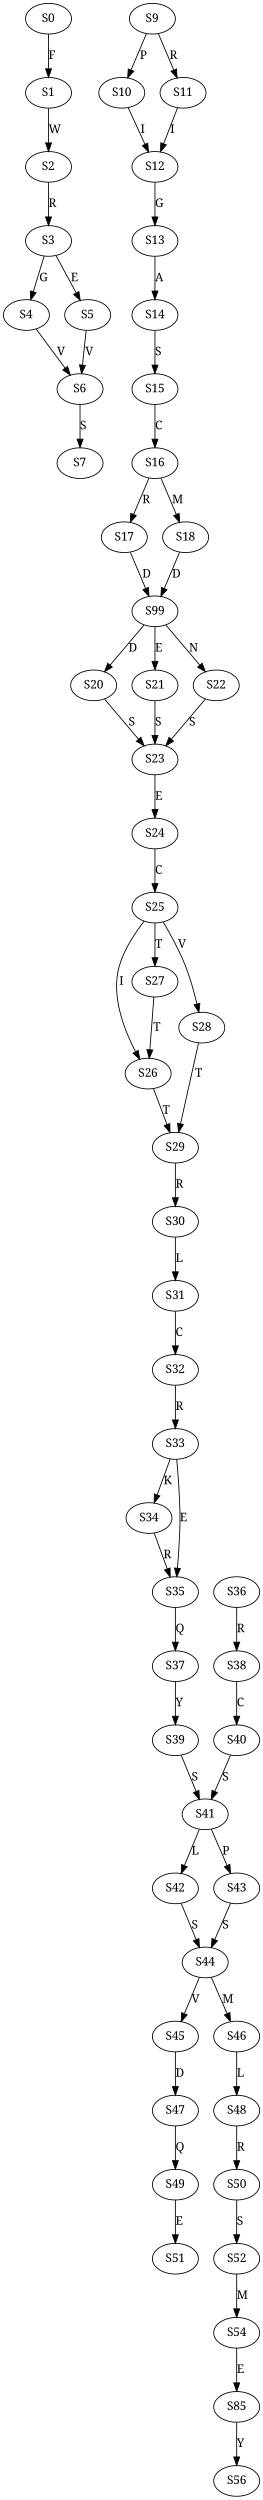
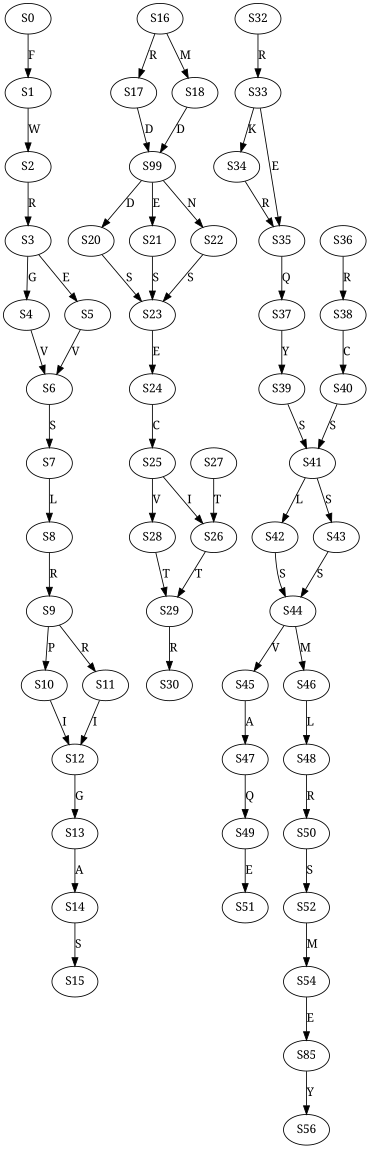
edge "S15" -> "S16": removed, label "C"
node "S8": added
edge "S25" -> "S27": removed, label "T"
node "S31": removed
edge "S41" -> "S43": label "P" -> "S"
edge "S45" -> "S47": label "D" -> "A"
